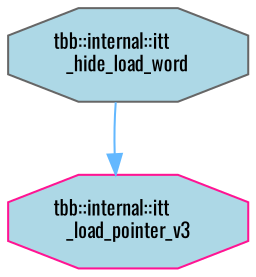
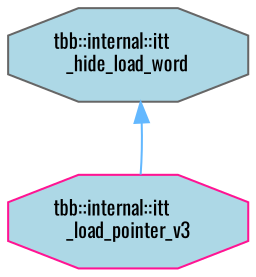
edge "tbb::internal::itt _hide_load_word" -> "tbb::internal::itt _load_pointer_v3": reversed
